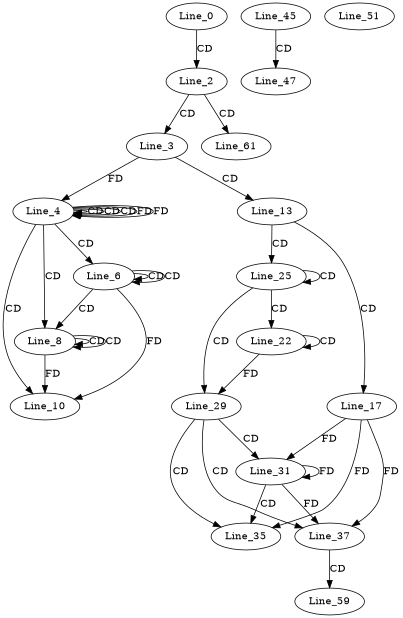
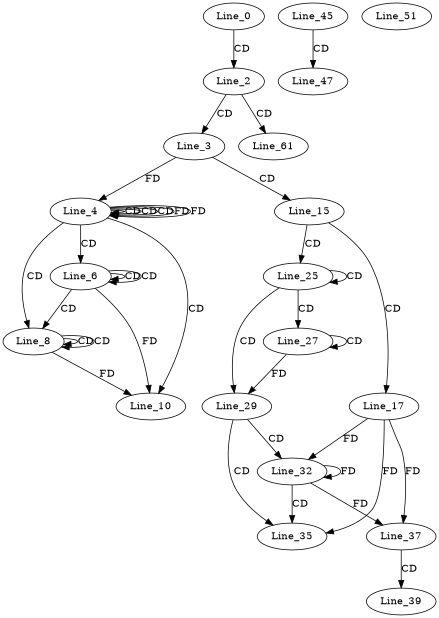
node "Line_13": label "Line_13" -> "Line_15"
node "Line_22": label "Line_22" -> "Line_27"
node "Line_31": label "Line_31" -> "Line_32"
edge "Line_29" -> "Line_37": removed, label "CD"
node "Line_59": label "Line_59" -> "Line_39"
